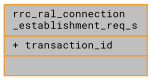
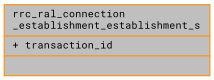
node "rrc_ral_connection": text "_establishment_req_s" -> "_establishment_establishment_s"
